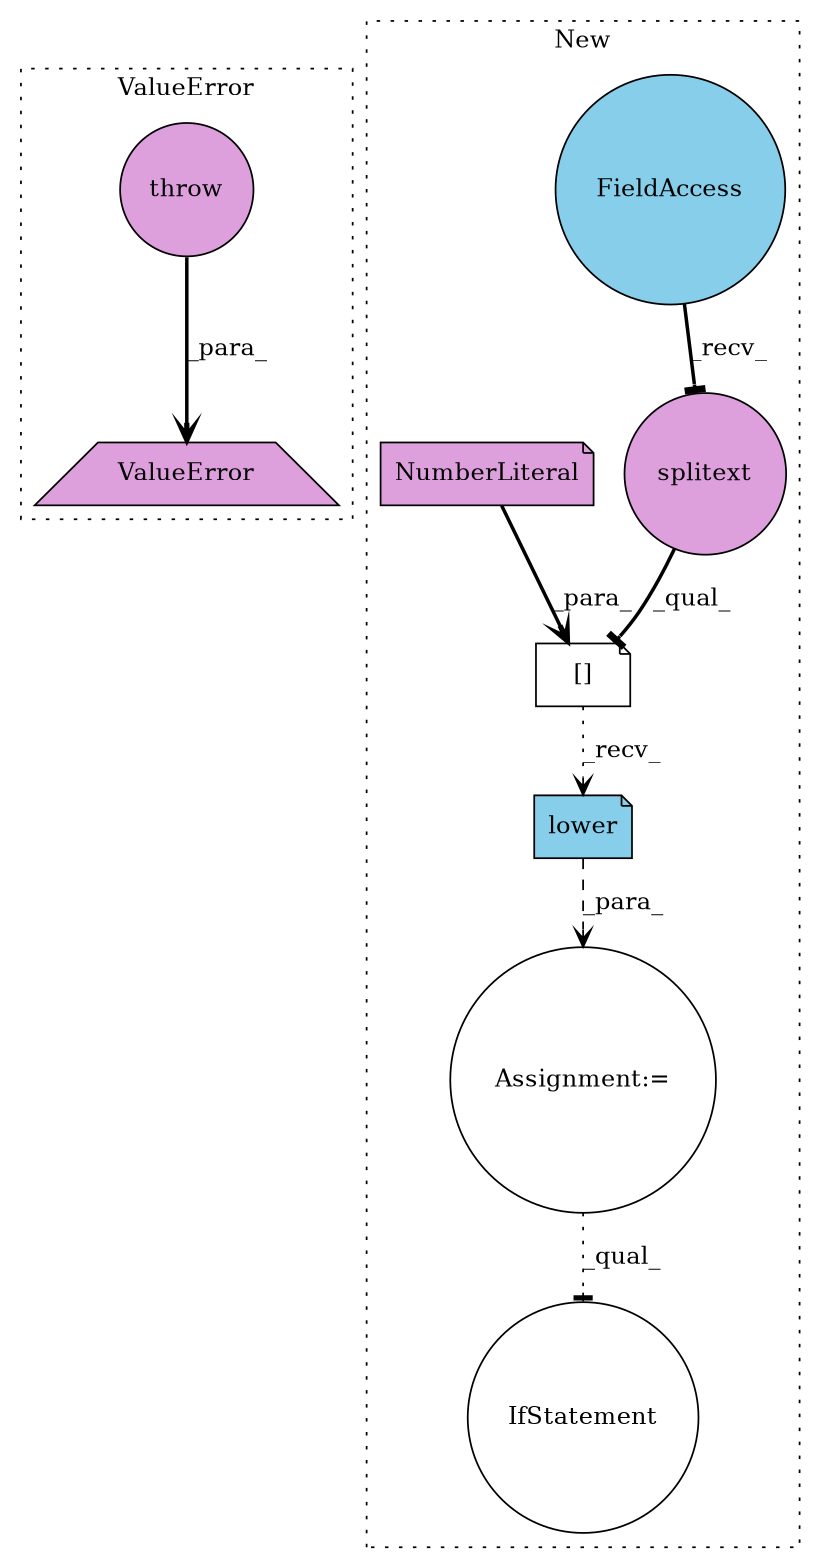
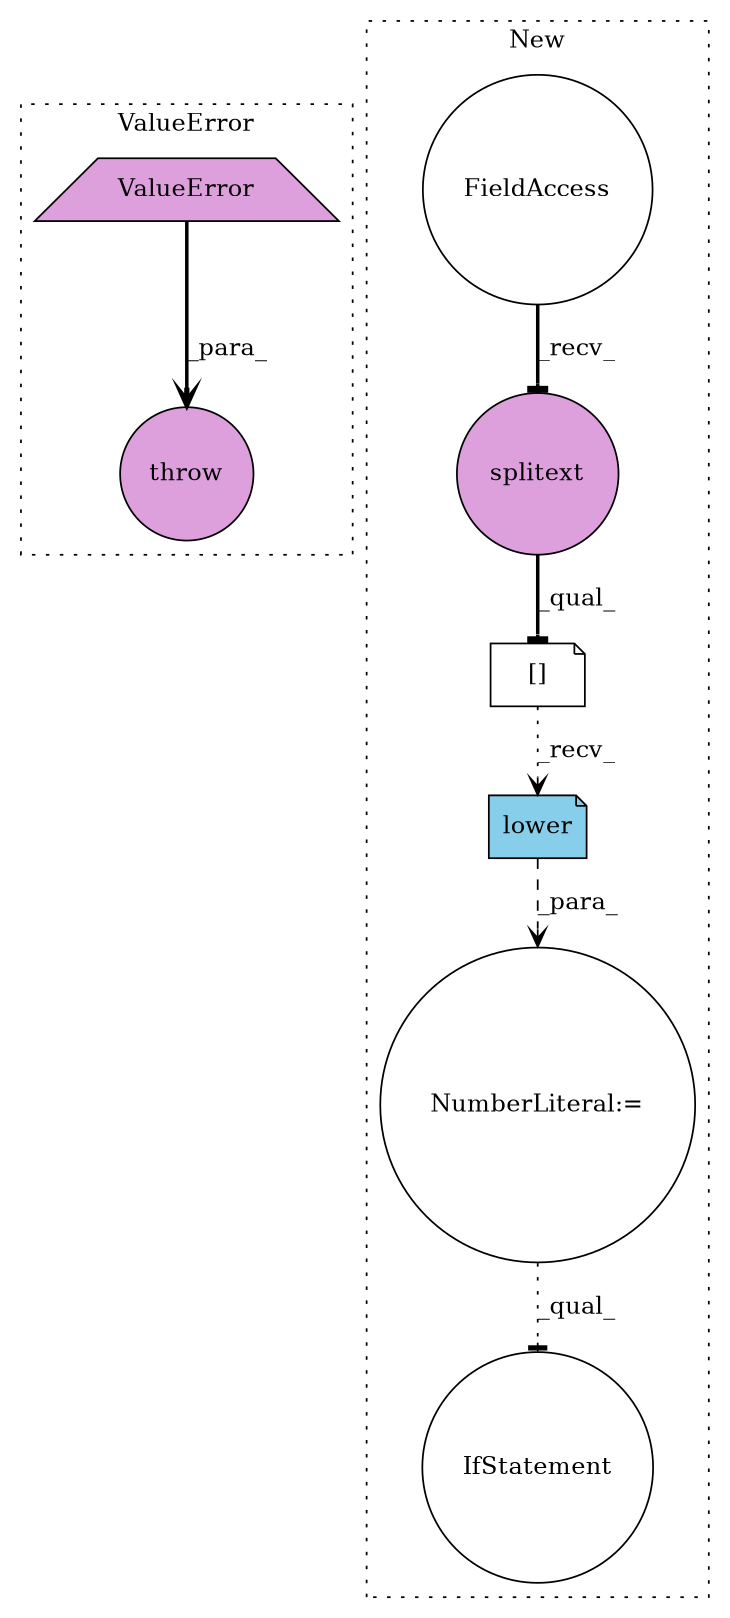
node "FieldAccess": fillcolor skyblue -> white
edge "throw" -> "ValueError": reversed
node "NumberLiteral": removed
node "Assignment:=": label "Assignment:=" -> "NumberLiteral:="
